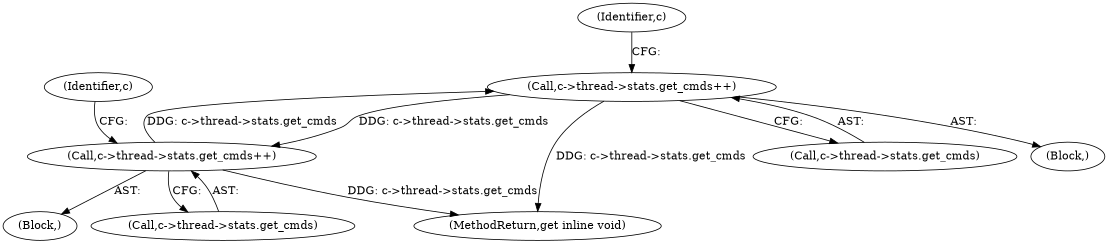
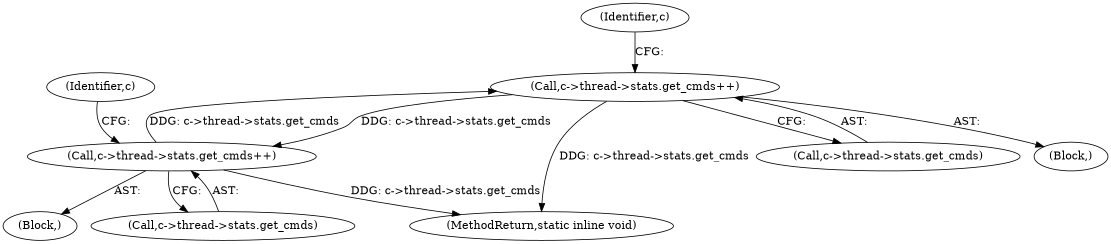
node "(MethodReturn,get inline void)": label "(MethodReturn,get inline void)" -> "(MethodReturn,static inline void)"
